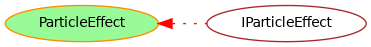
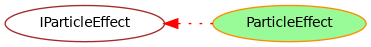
edge "IParticleEffect" -> "ParticleEffect": reversed
